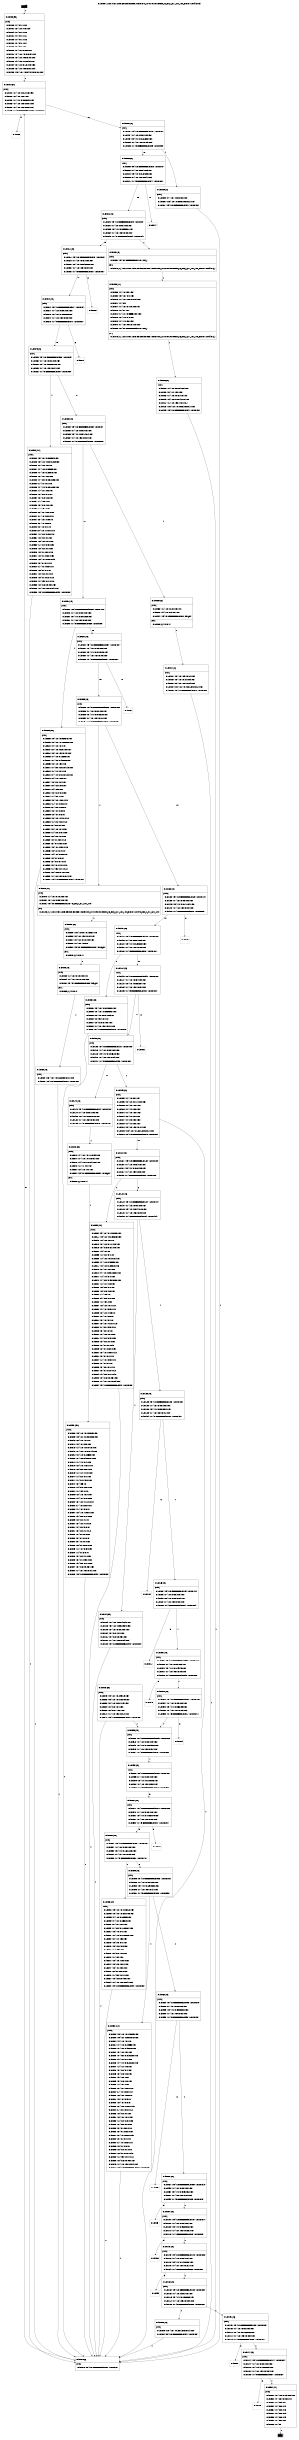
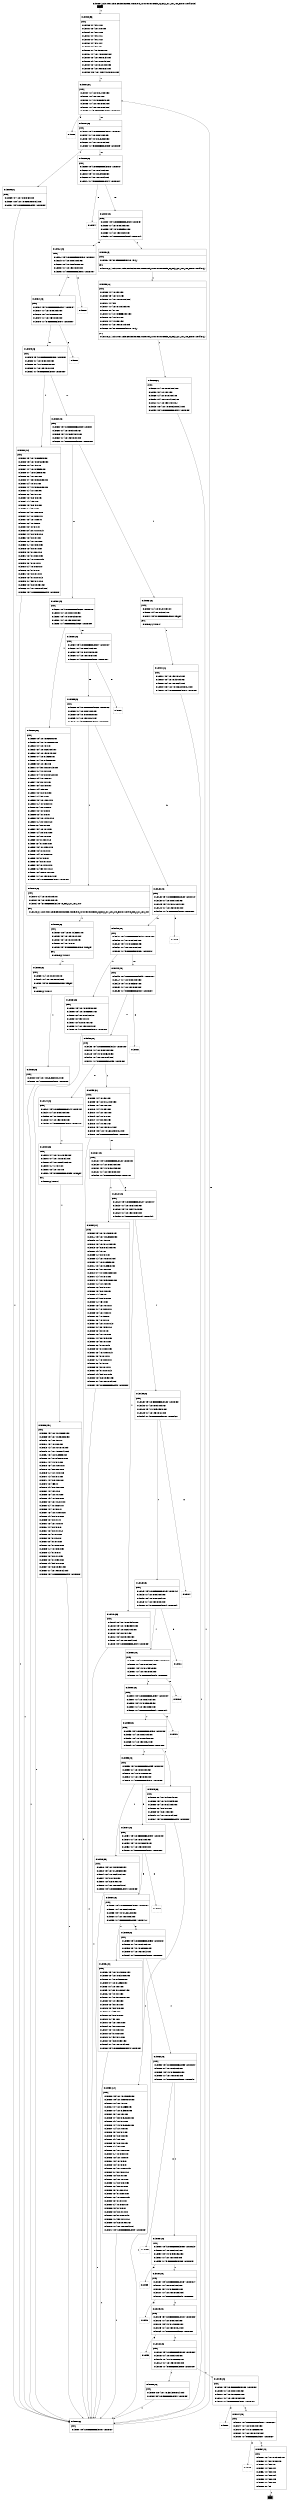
edge "0x40282e [30]" -> "0x40253e [28]": reversed
node "0x40286a [30]": added
